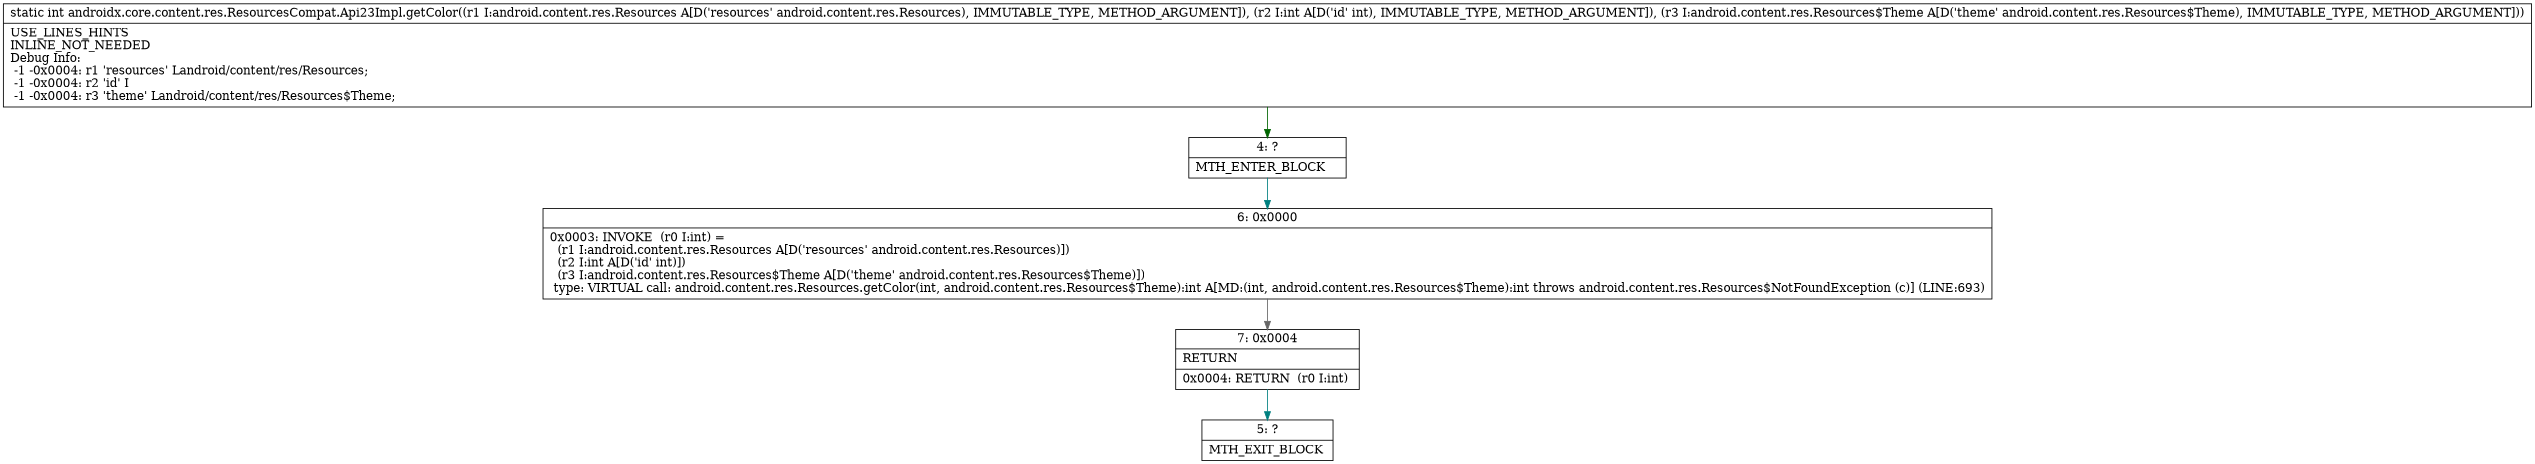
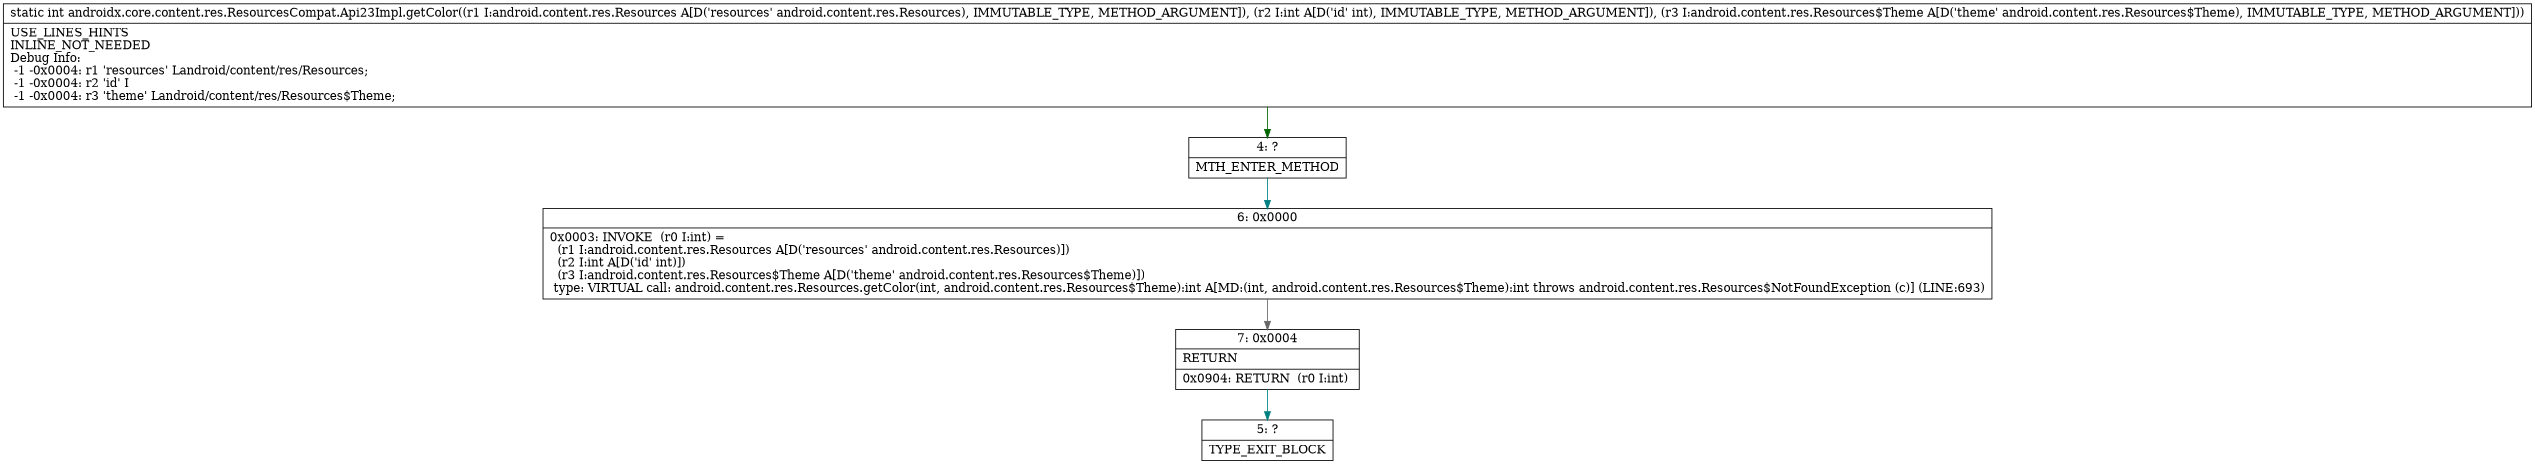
node "4: ?": text "MTH_ENTER_BLOCK" -> "MTH_ENTER_METHOD"
node "7: 0x0004": text "0x0004: RETURN  (r0 I:int)" -> "0x0904: RETURN  (r0 I:int)"
node "5: ?": text "MTH_EXIT_BLOCK" -> "TYPE_EXIT_BLOCK"
